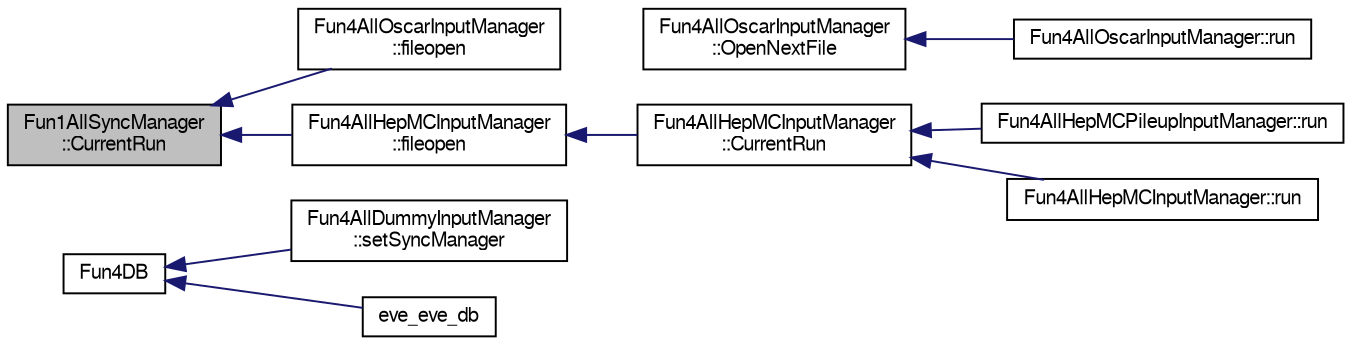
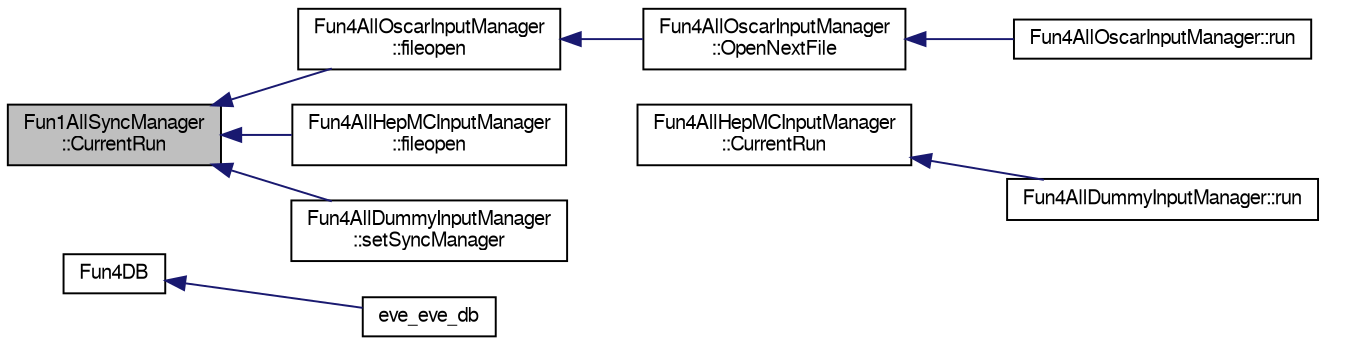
edge "Fun4AllOscarInputManager ::OpenNextFile" -> "Fun4AllOscarInputManager ::fileopen": added
node "Fun4AllHepMCPileupInputManager::run": removed
edge "Fun4AllHepMCInputManager ::CurrentRun" -> "Fun4AllHepMCInputManager ::fileopen": removed
node "Fun4AllHepMCInputManager::run": label "Fun4AllHepMCInputManager::run" -> "Fun4AllDummyInputManager::run"
edge "Fun4AllDummyInputManager ::setSyncManager" -> "Fun4DB": now "Fun4AllDummyInputManager ::setSyncManager" -> "Fun1AllSyncManager ::CurrentRun"
